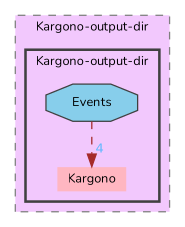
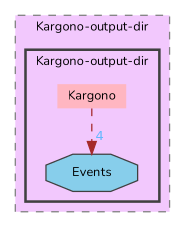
edge "Events" -> "Kargono": reversed
